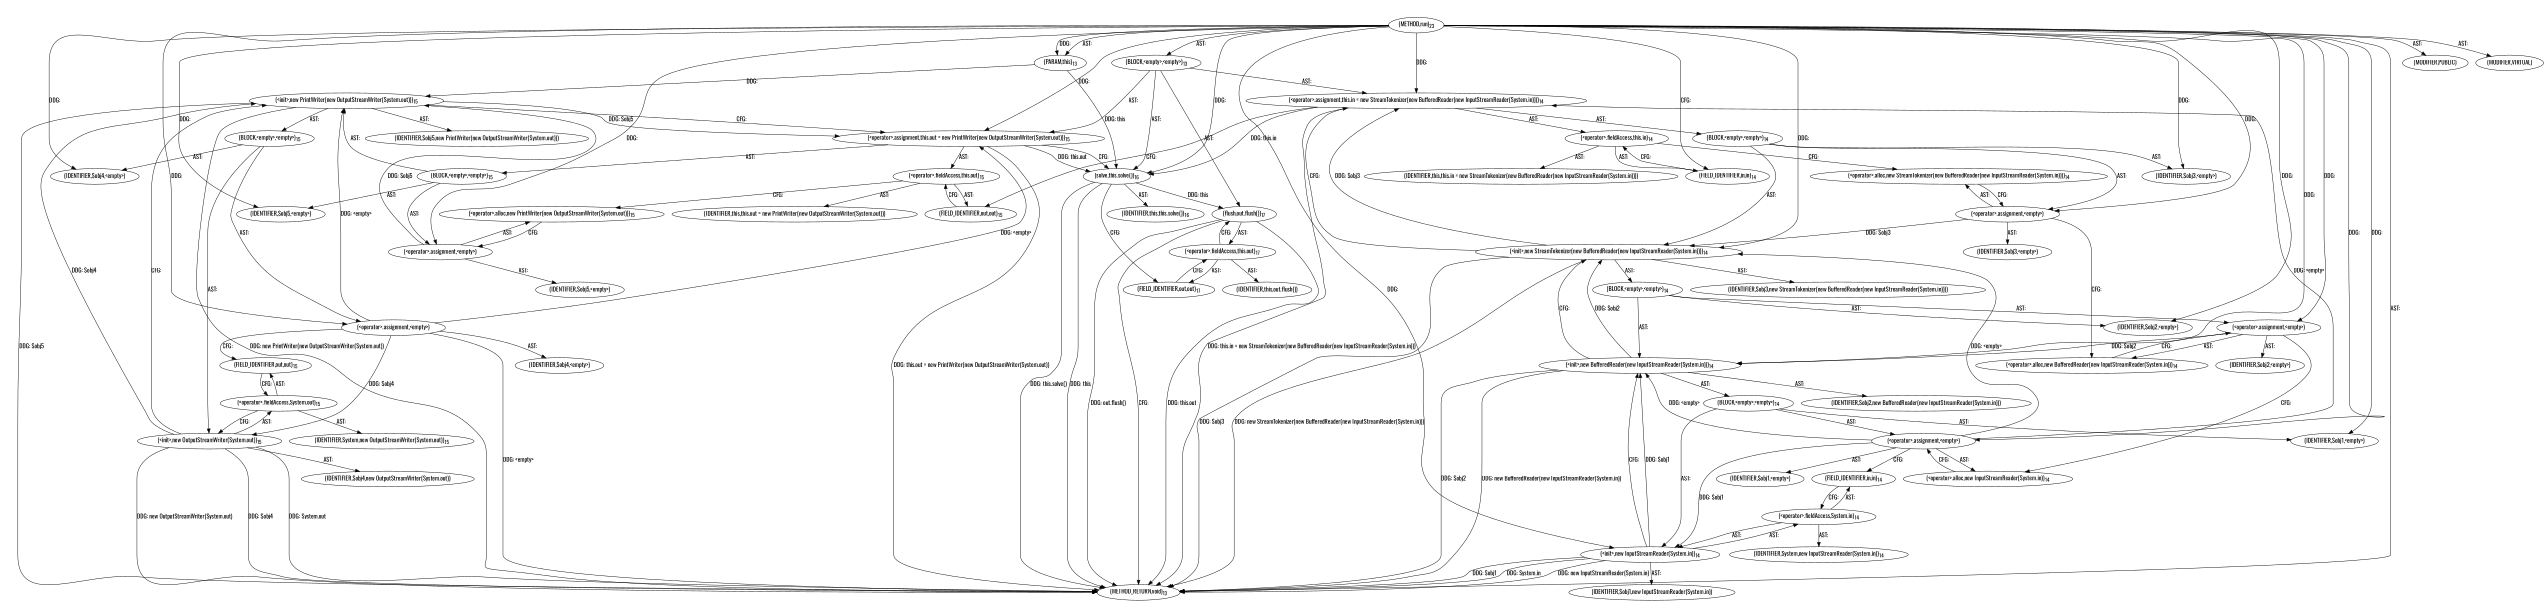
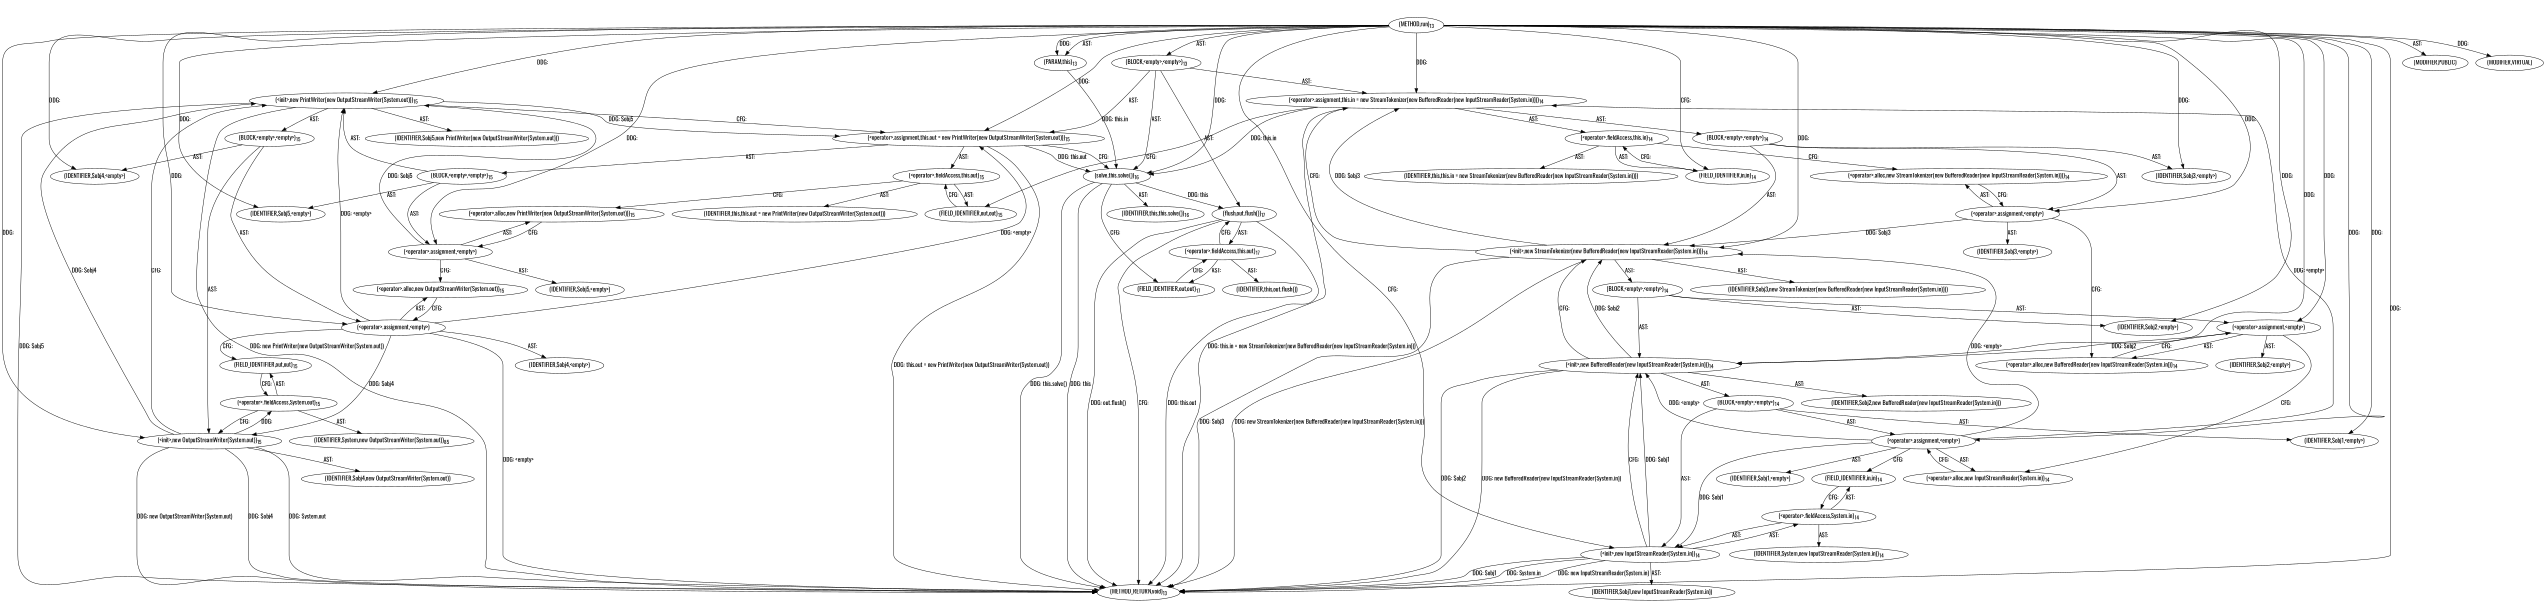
node "(METHOD,run)": text "23" -> "13"
edge "(METHOD,run)" -> "(<init>,new OutputStreamWriter(System.out))": added, label "DDG:"
edge "(METHOD,run)" -> "(MODIFIER,VIRTUAL)": label "AST: " -> "DDG: "
edge "(PARAM,this)" -> "(<init>,new PrintWriter(new OutputStreamWriter(System.out)))": now "(METHOD,run)" -> "(<init>,new PrintWriter(new OutputStreamWriter(System.out)))"
edge "(PARAM,this)" -> "(solve,this.solve())": label "DDG: this" -> "DDG: this.in"
node "(<operator>.alloc,new OutputStreamWriter(System.out))": added
edge "(METHOD,run)" -> "(<init>,new InputStreamReader(System.in))": label "DDG: " -> "CFG: "
edge "(METHOD,run)" -> "(METHOD_RETURN,void)": label "AST: " -> "DDG: "
edge "(<init>,new OutputStreamWriter(System.out))" -> "(<operator>.fieldAccess,System.out)": label "AST: " -> "DDG: "
node "(IDENTIFIER,System,new OutputStreamWriter(System.out))": text "15" -> "85"
